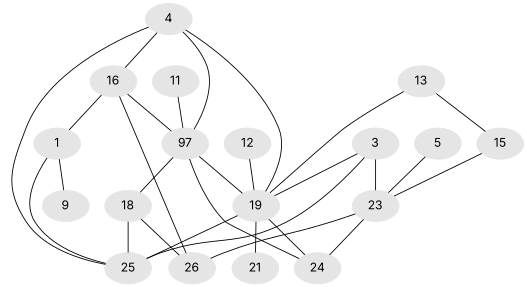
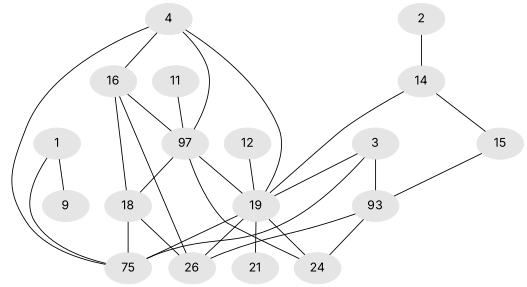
node "2": added
node "13": label "13" -> "14"
edge "16" -- "1": now "16" -- "18"
node "5": removed
node "23": label "23" -> "93"
edge "19" -- "26": added
node "25": label "25" -> "75"
